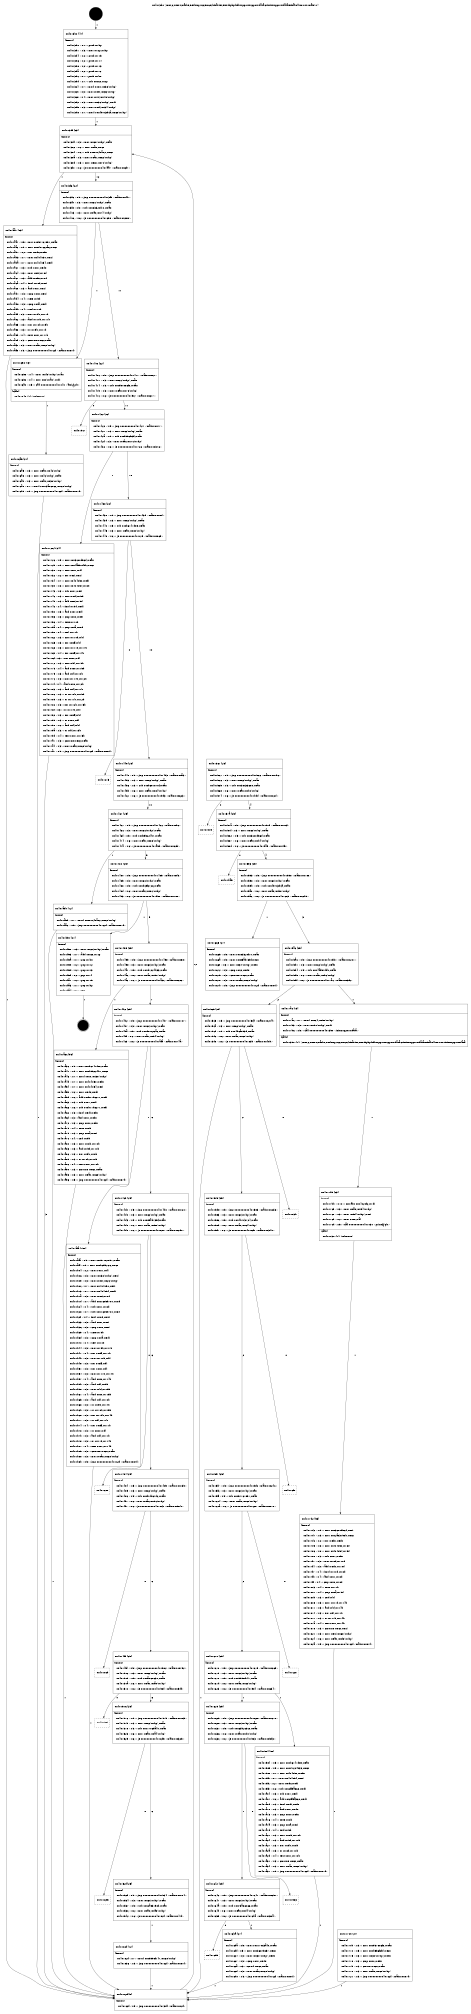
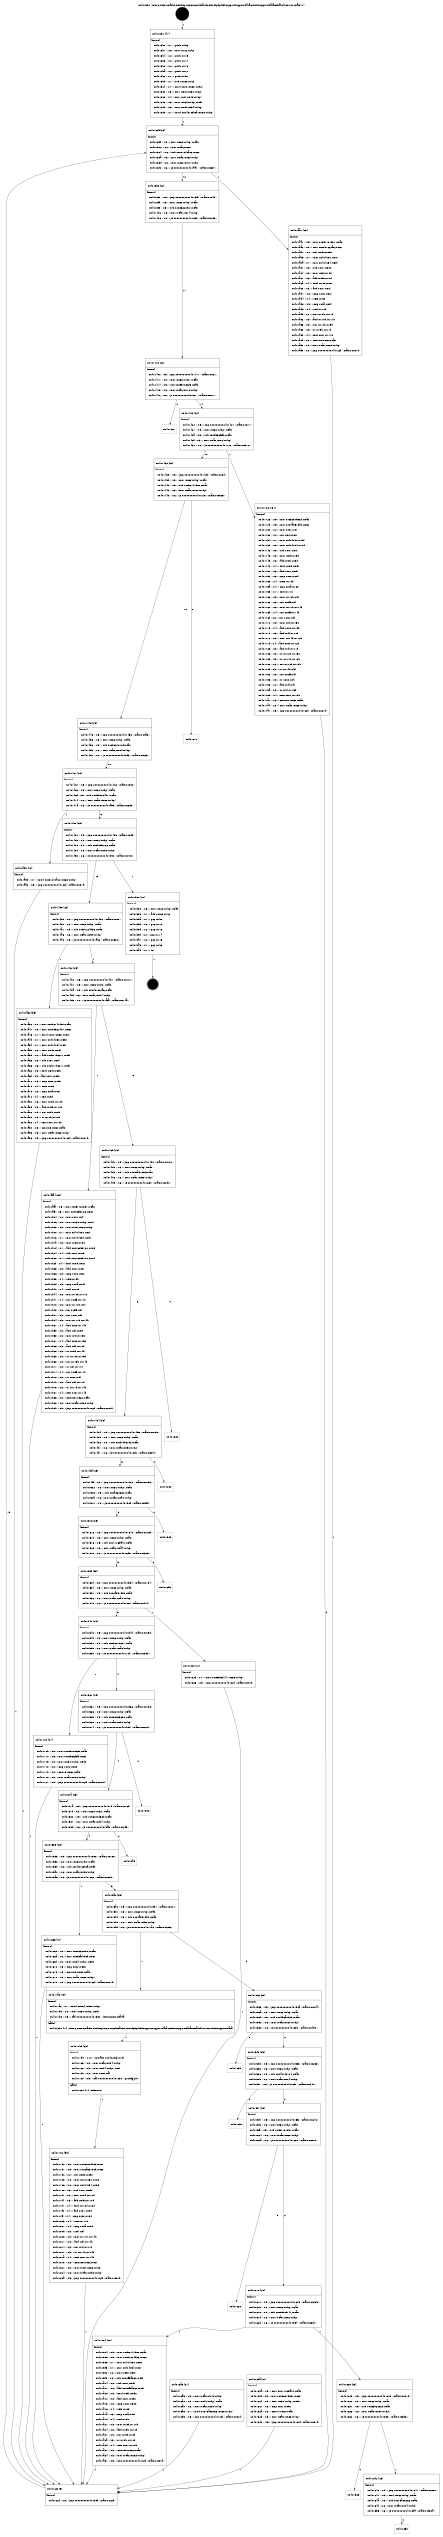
node "0x401698 [13]": removed
edge "0x4015c5 [25]" -> "0x401c2f [5]": now "0x401665 [27]" -> "0x401c2f [5]"
node "0x401548 [25]": added
edge "0x401516 [25]" -> "0x40152f [25]": label " 6" -> " 3"
edge "0x401642 [25]" -> "0x4016ba [27]": removed, label "1"
